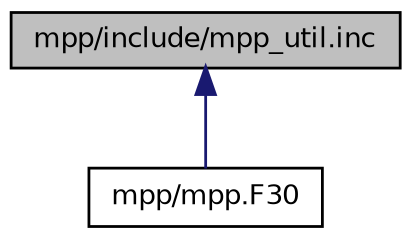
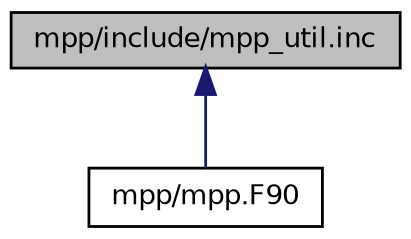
node "mpp/mpp.F30": label "mpp/mpp.F30" -> "mpp/mpp.F90"
